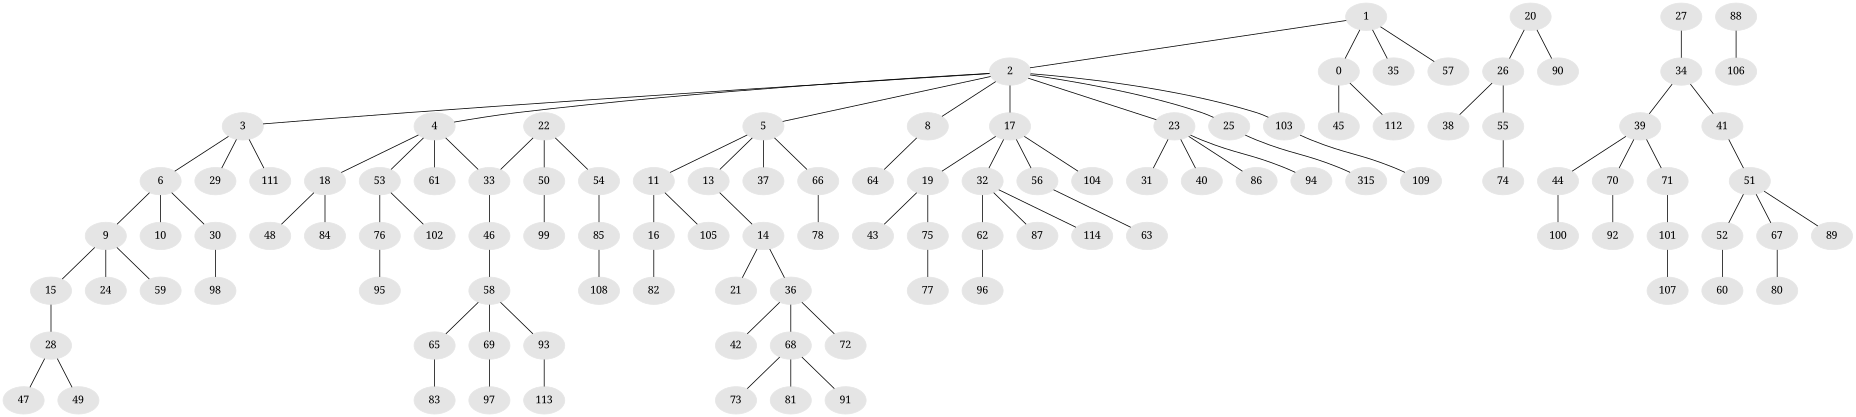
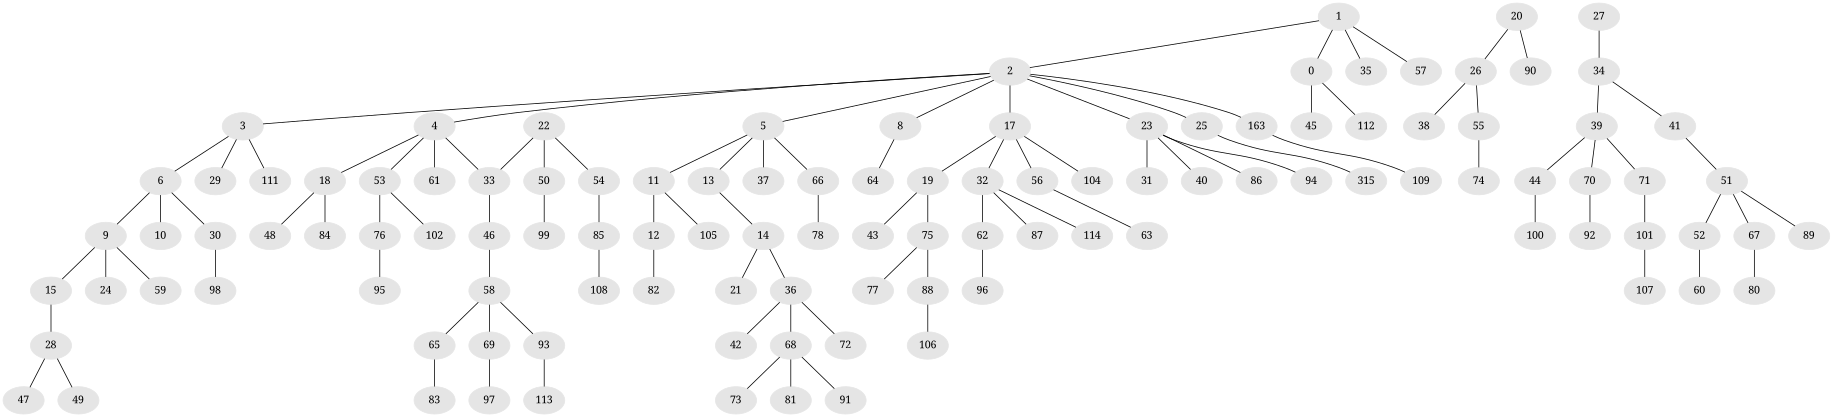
node "103": label "103" -> "163"
node "16": label "16" -> "12"
edge "75" -- "88": added
